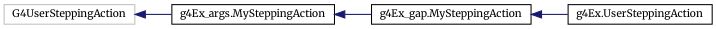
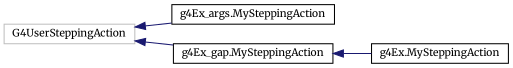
edge "g4Ex_gap.MySteppingAction" -> "g4Ex_args.MySteppingAction": now "g4Ex_gap.MySteppingAction" -> "G4UserSteppingAction"
node "g4Ex.UserSteppingAction": label "g4Ex.UserSteppingAction" -> "g4Ex.MySteppingAction"
